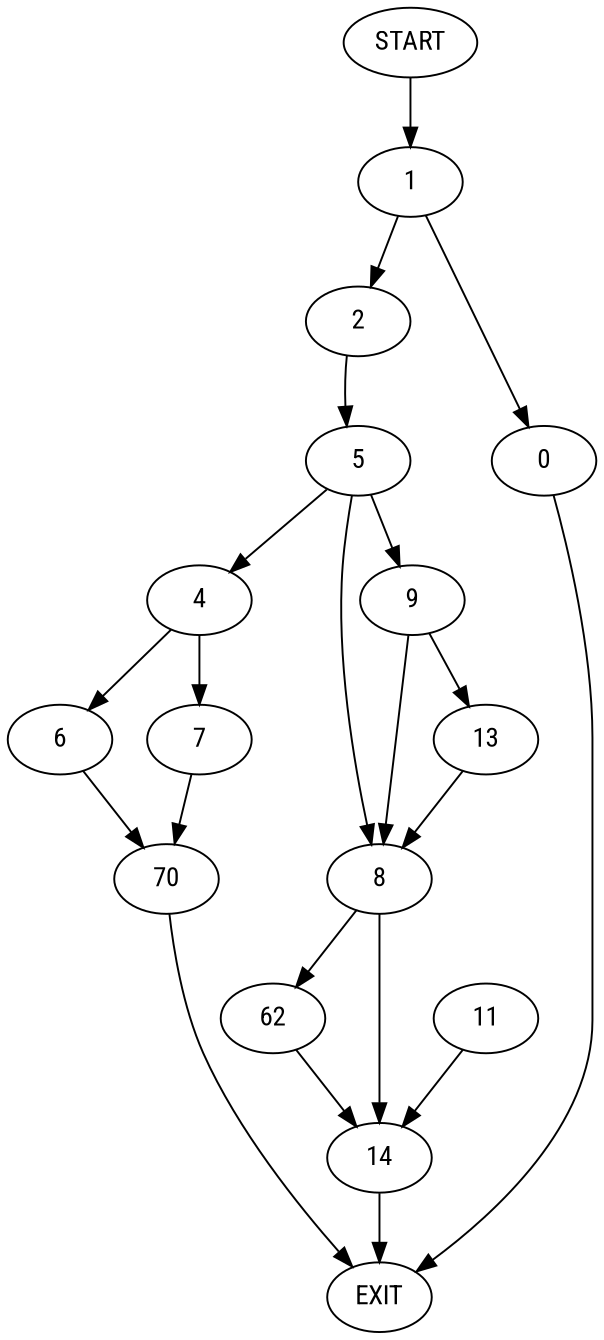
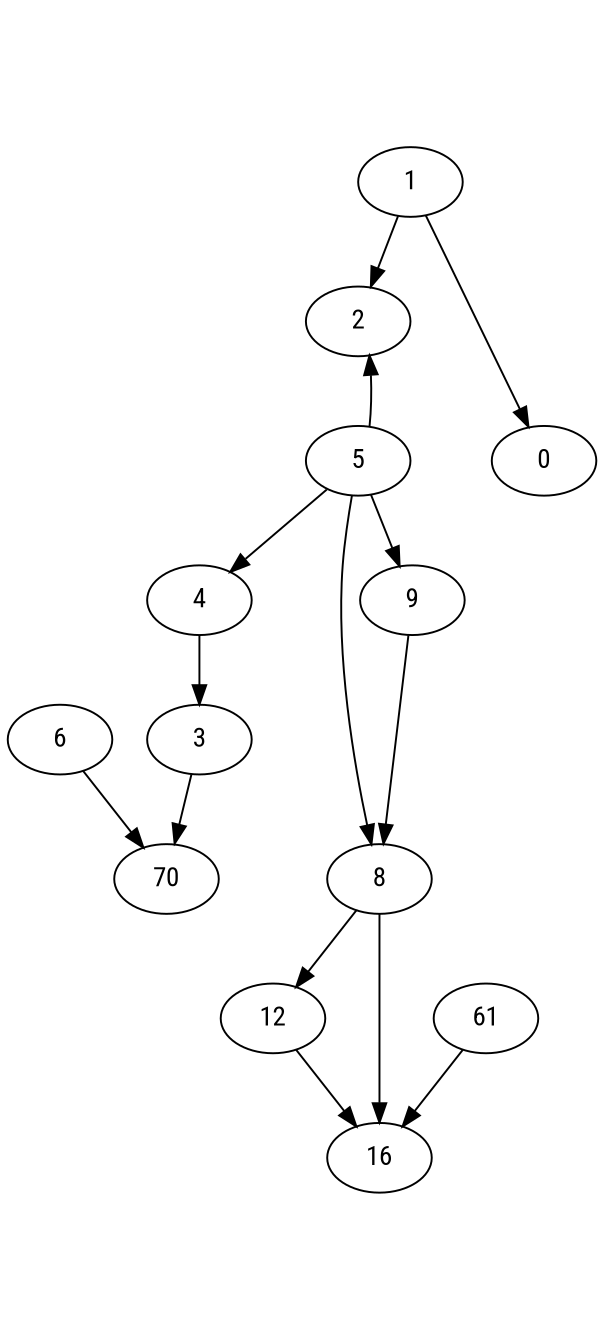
node "START": removed
edge "2" -> "5": reversed
edge "4" -> "6": removed
node "7": label "7" -> "3"
node "13": removed
node "62": label "62" -> "12"
node "11": label "11" -> "61"
node "14": label "14" -> "16"
node "EXIT": removed
